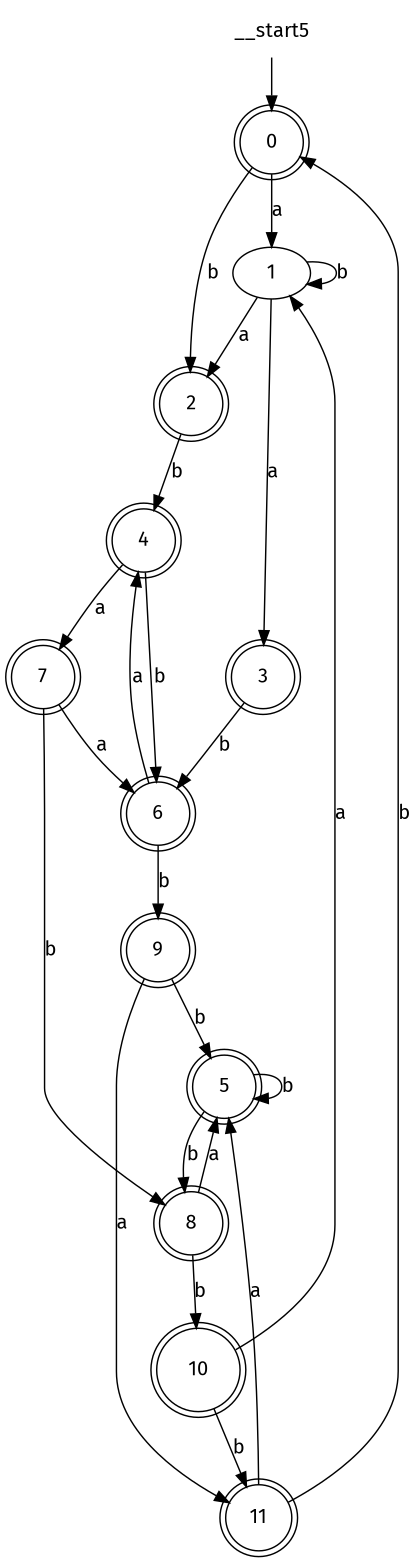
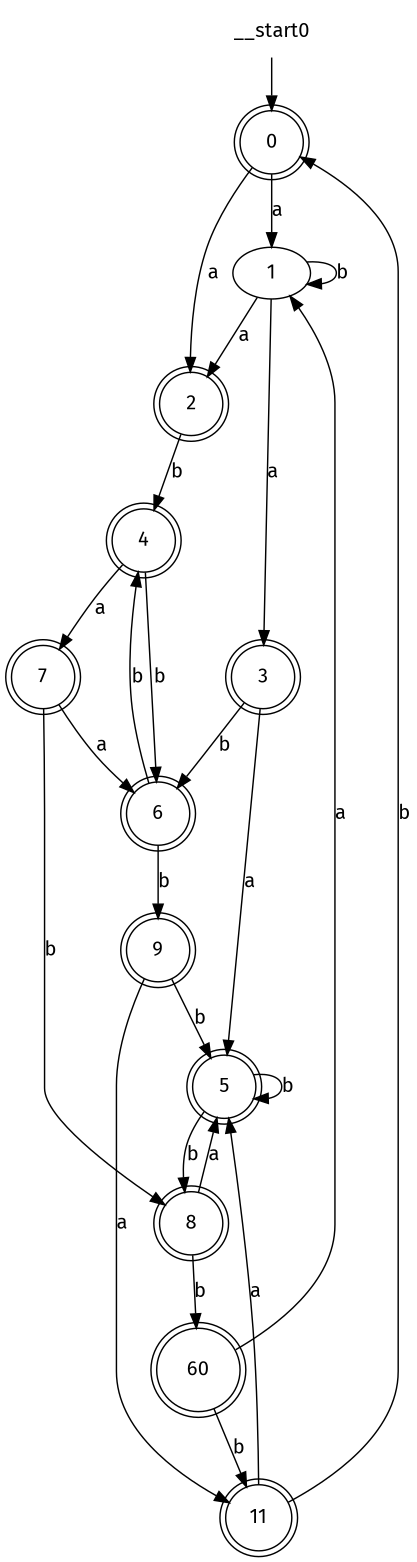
node "__start5": label "__start5" -> "__start0"
edge "0" -> "2": label "b" -> "a"
edge "6" -> "4": label "a" -> "b"
edge "3" -> "5": added, label "a"
node "10": label "10" -> "60"
